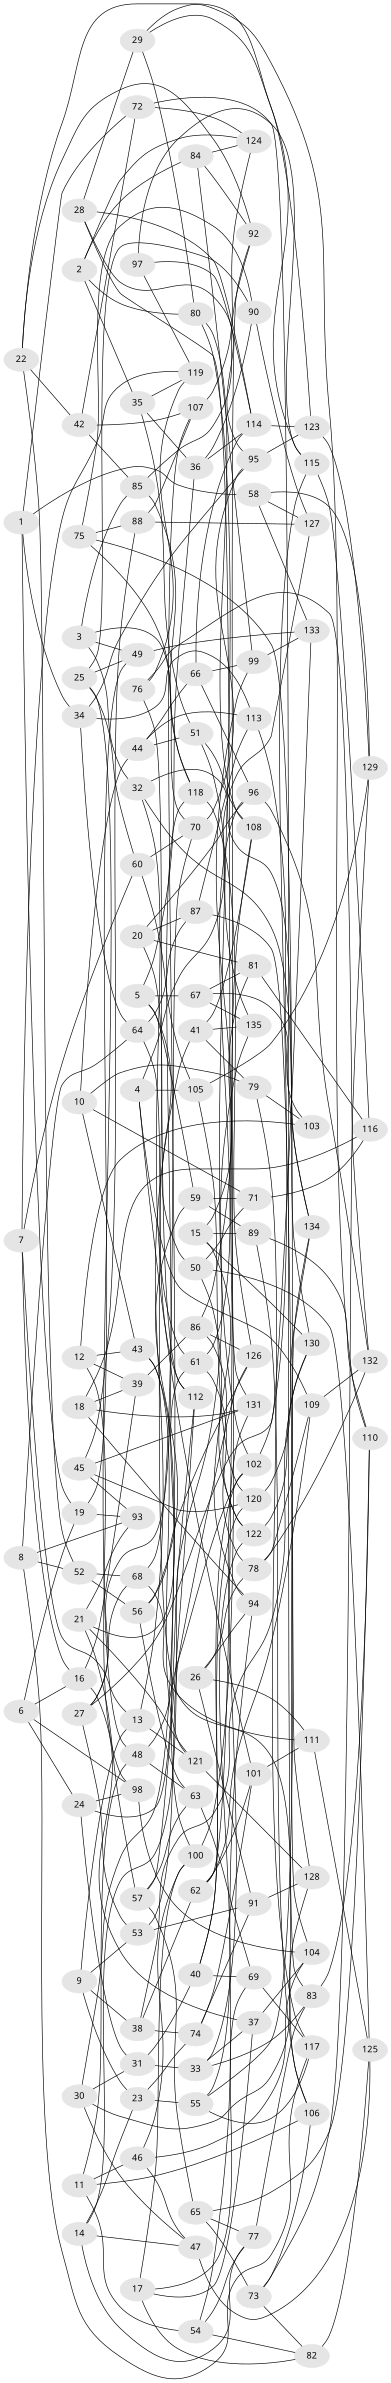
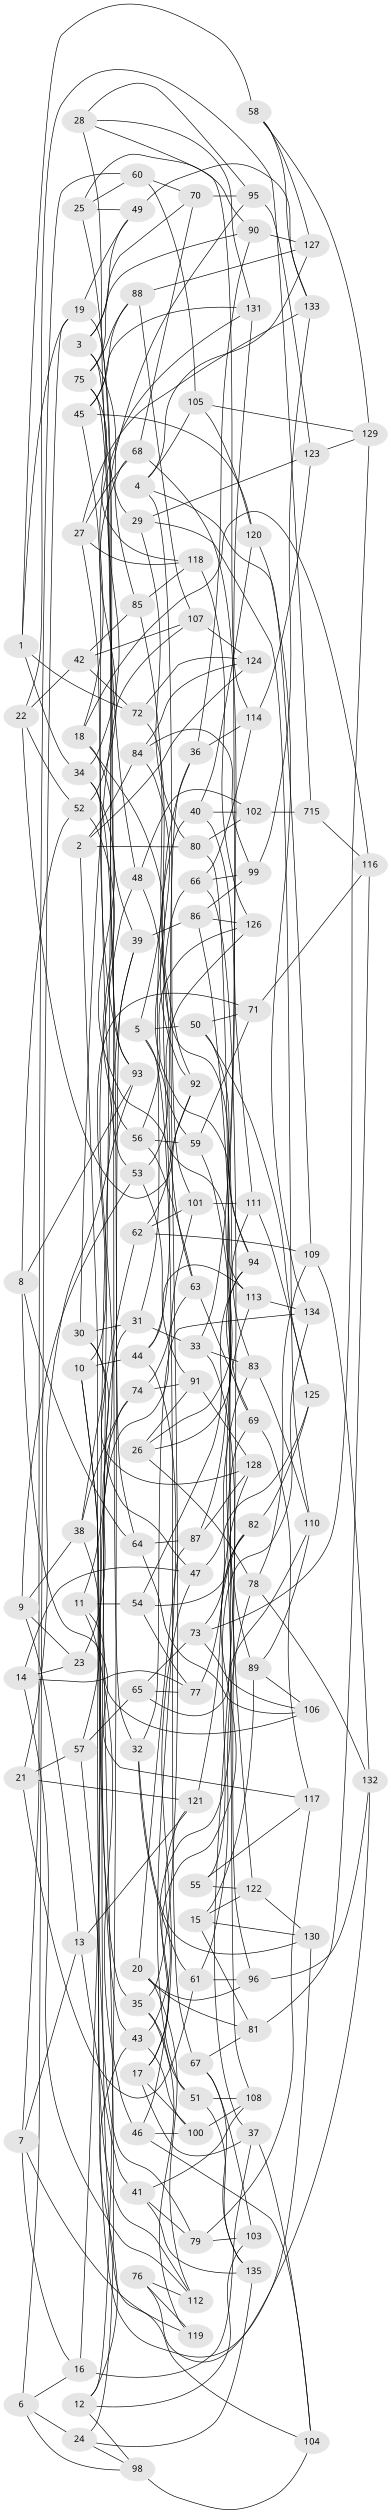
node "97": removed
node "115": label "115" -> "715"
edge "23" -- "55": removed
